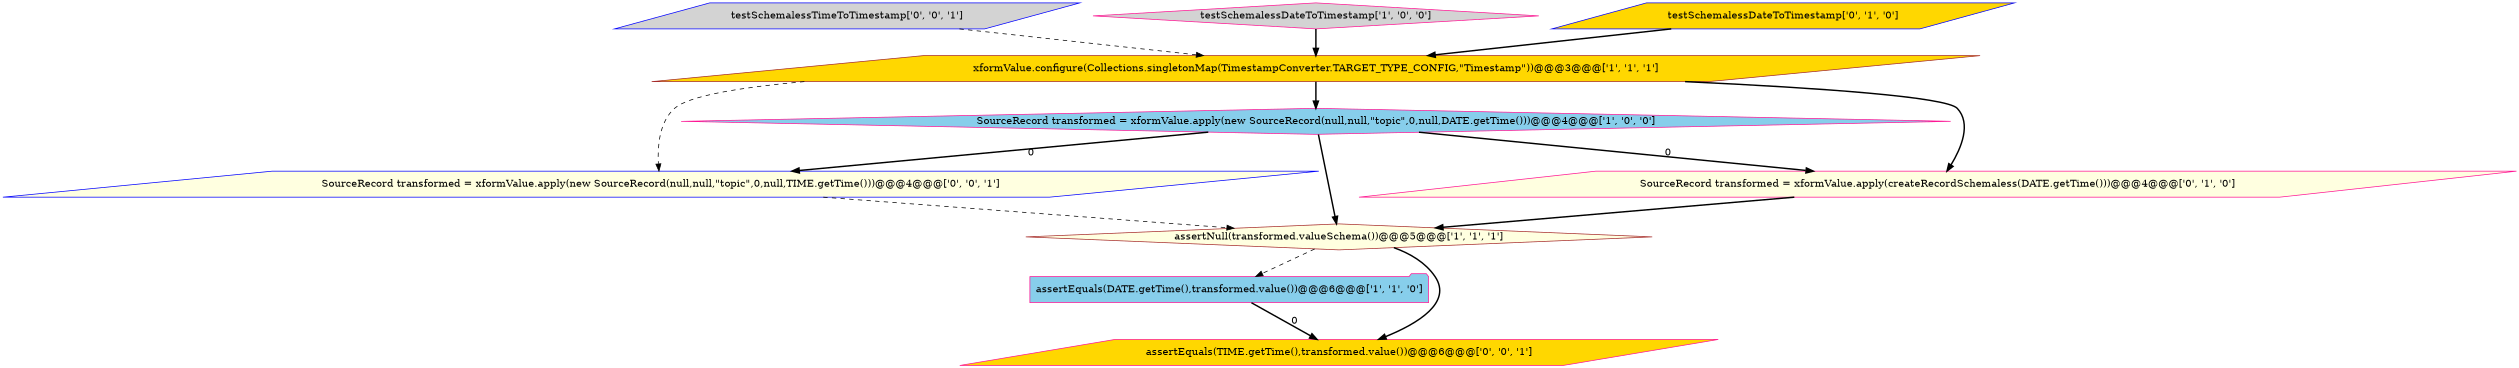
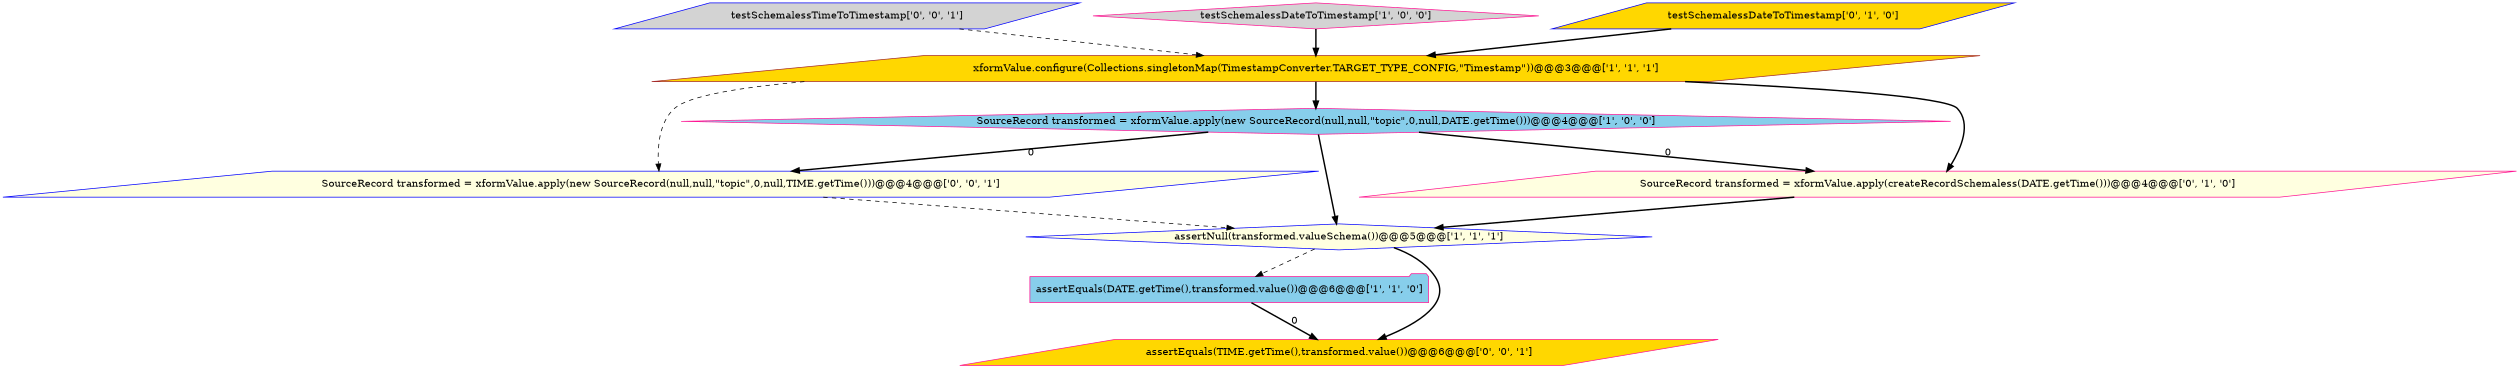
node "assertNull(transformed.valueSchema())@@@5@@@['1', '1', '1']": color brown -> blue
